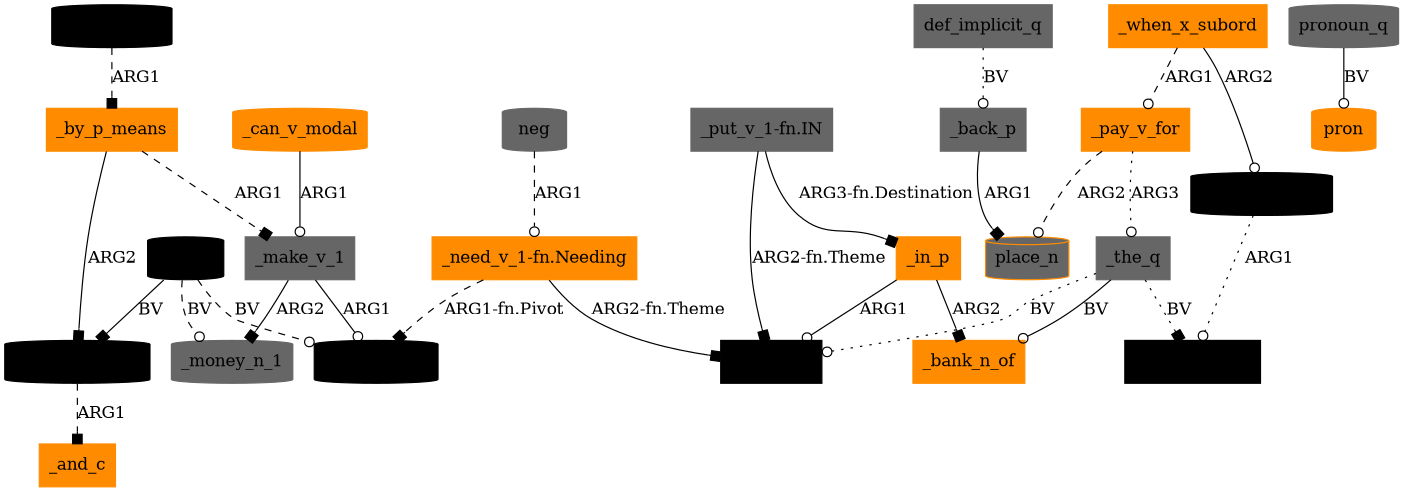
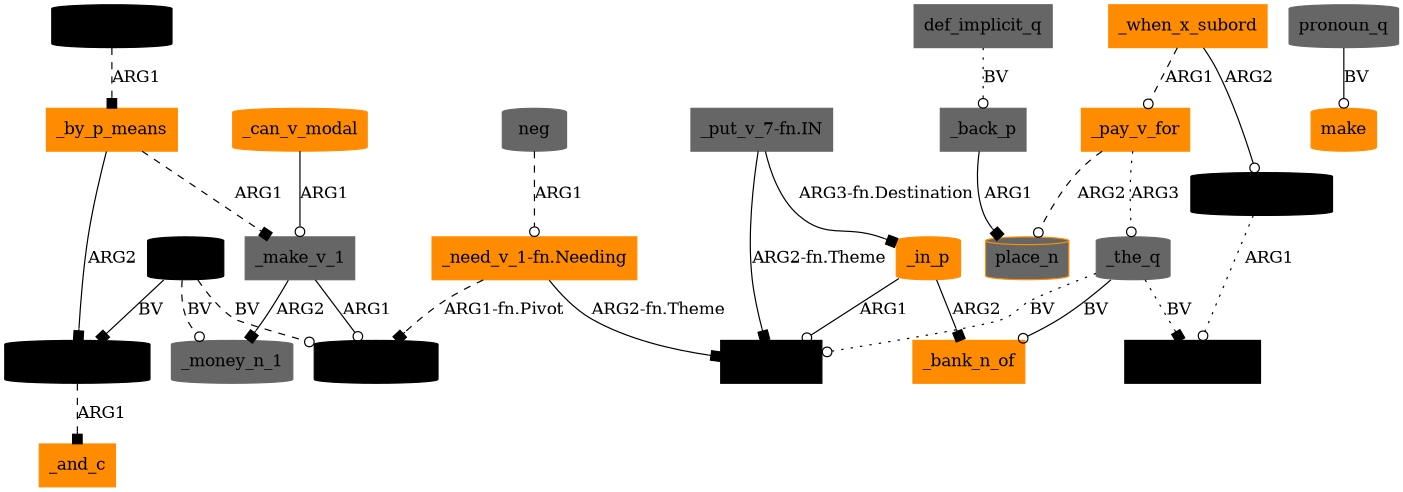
node "_put_v_1-fn.IN": label "_put_v_1-fn.IN" -> "_put_v_7-fn.IN"
node "pron": label "pron" -> "make"
node "_in_p": shape box -> cylinder
node "_the_q": shape box -> cylinder
